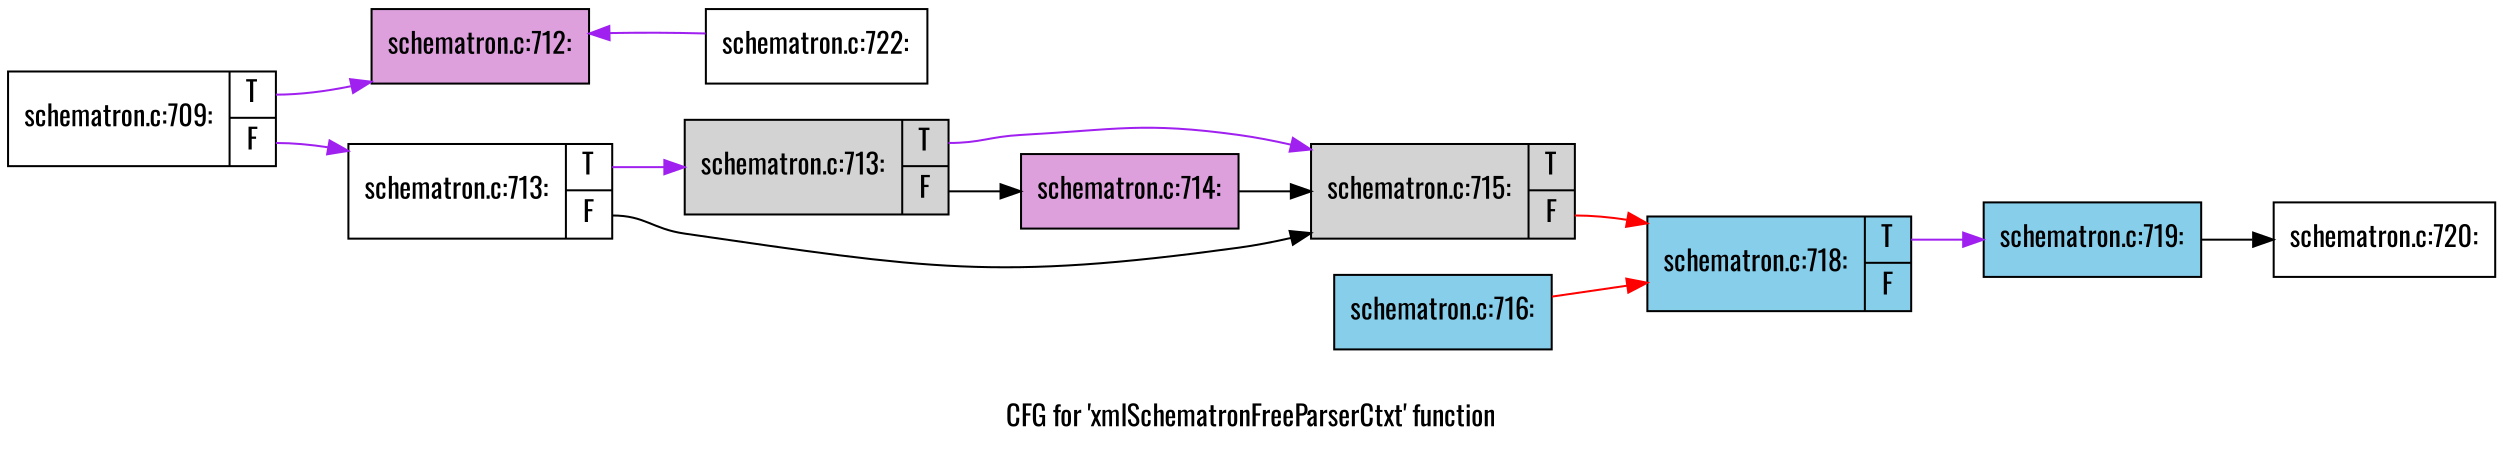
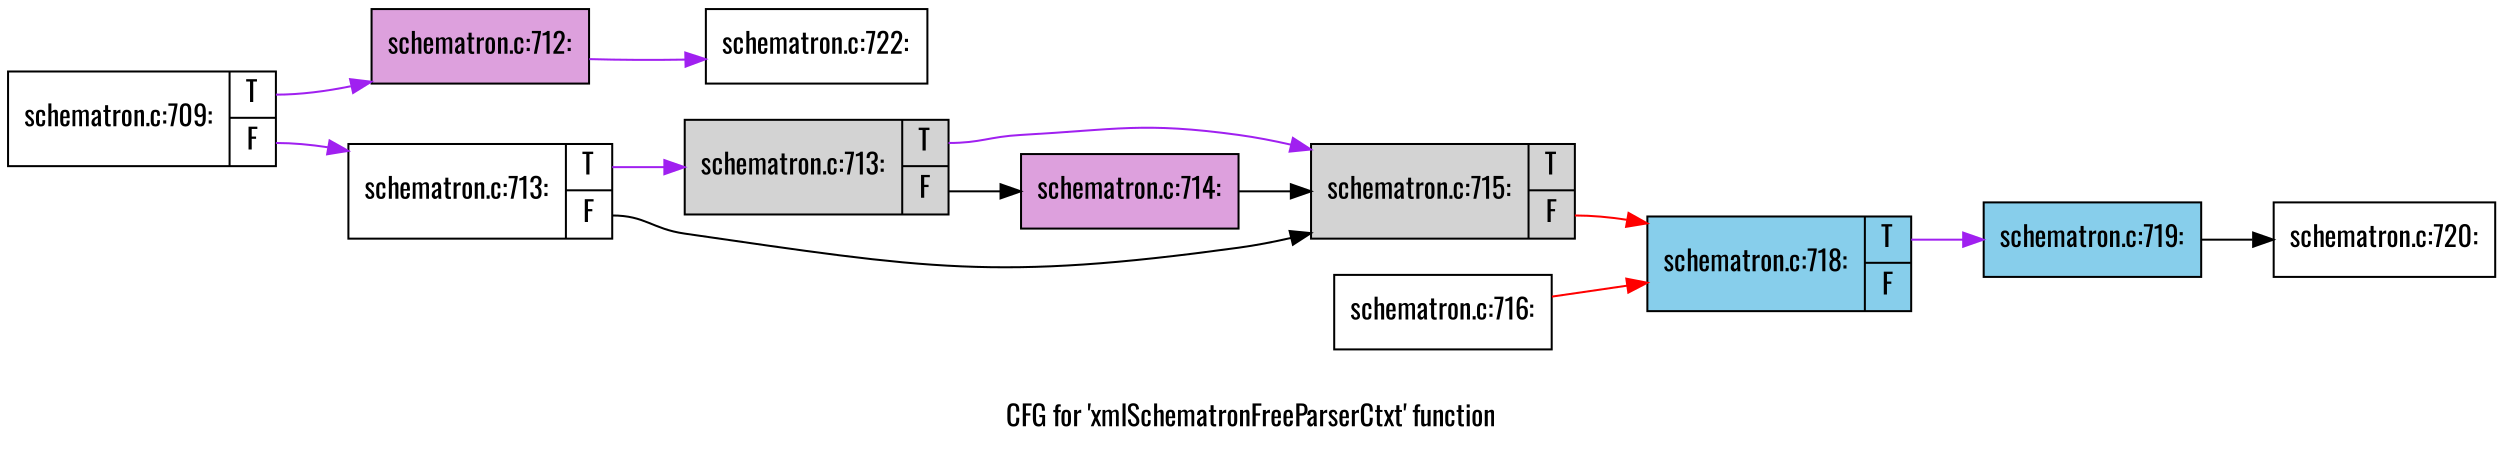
edge "schematron.c:722:" -> "schematron.c:712:": reversed
node "schematron.c:716:": fillcolor skyblue -> white
